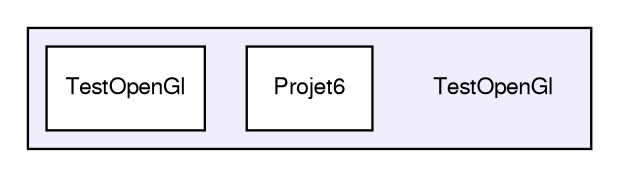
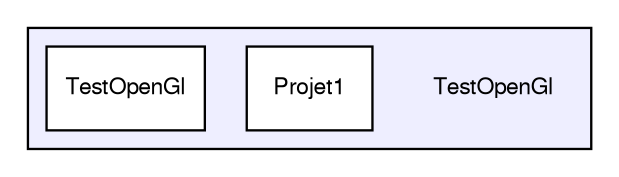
node "Projet6": label "Projet6" -> "Projet1"
